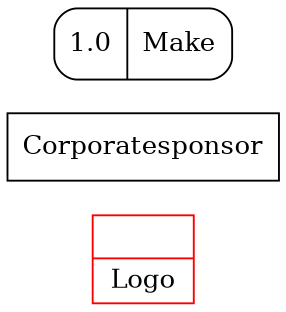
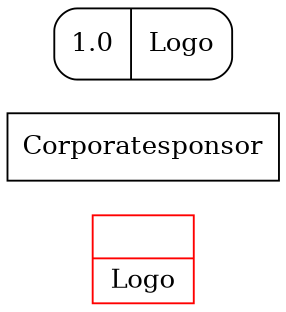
node "1.0": text "Make" -> "Logo"
